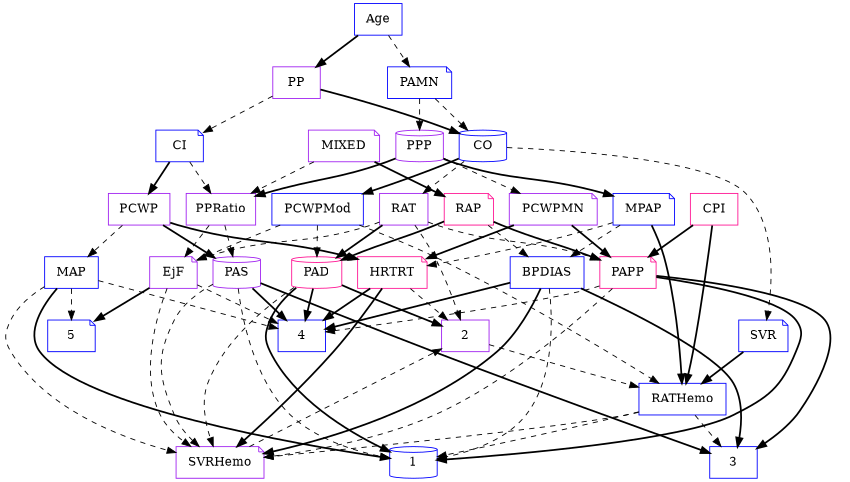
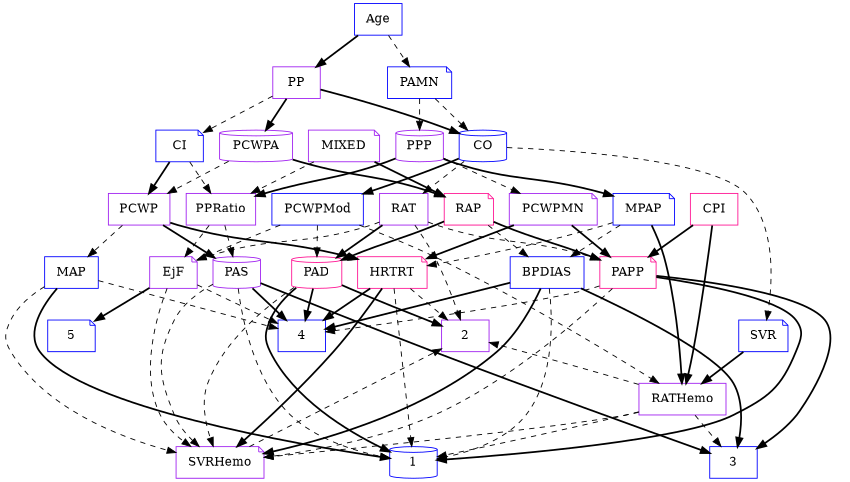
node "PCWPA": added
edge "MAP" -> "5": removed
edge "HRTRT" -> "1": added
edge "2" -> "RATHemo": reversed
node "RATHemo": color blue -> purple
